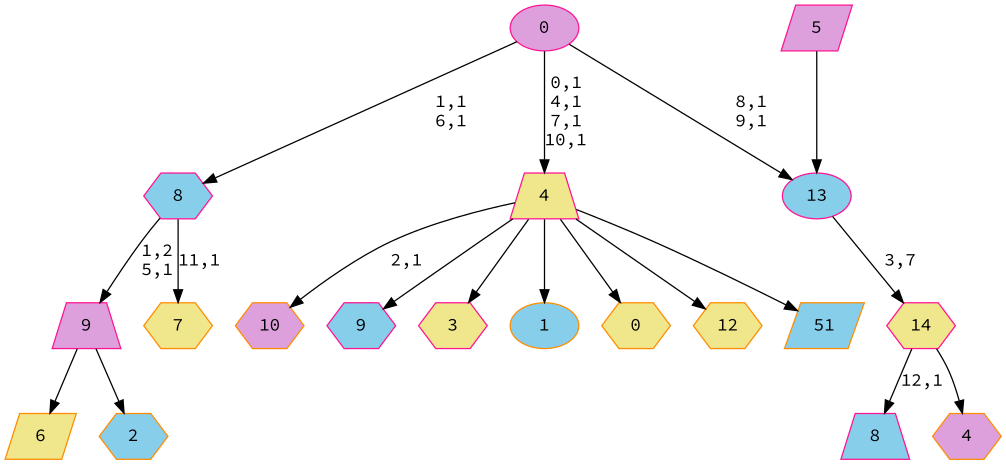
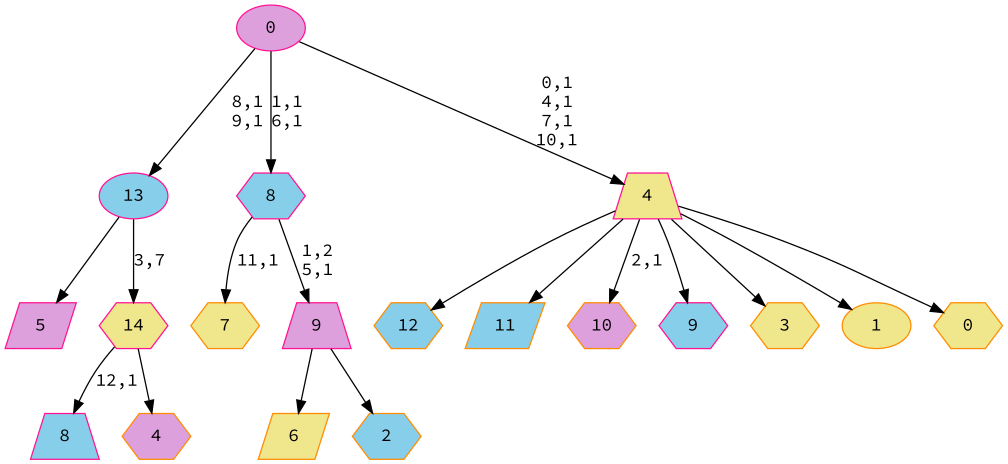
edge "5" -> "13": reversed
node "3": color deeppink -> darkorange
node "1": fillcolor skyblue -> khaki
node "12": fillcolor khaki -> skyblue
node "51": label "51" -> "11"
